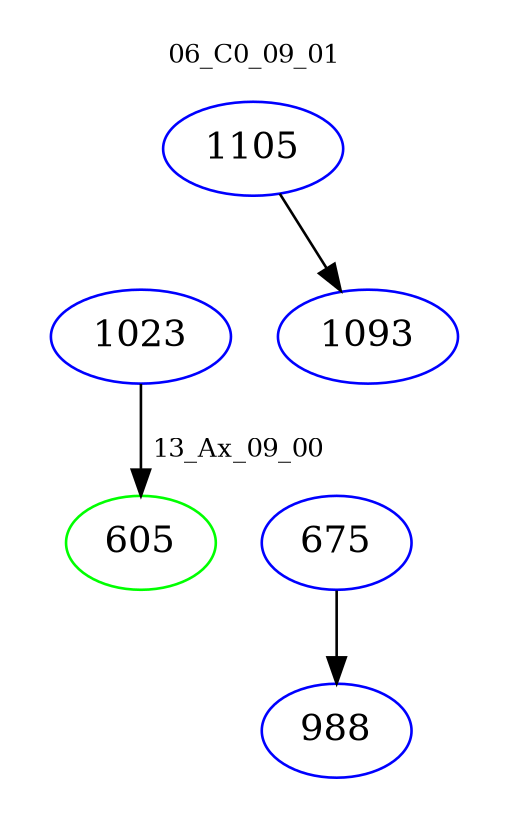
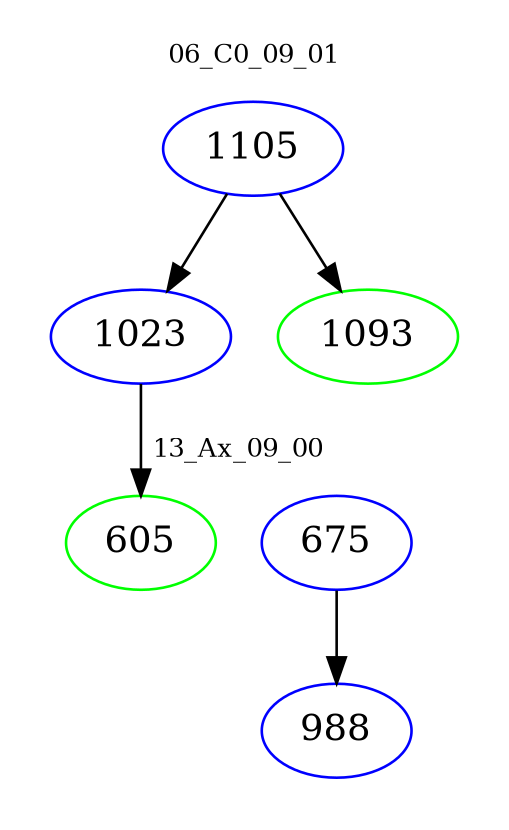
edge "1105" -> "1023": added
node "1093": color blue -> green
